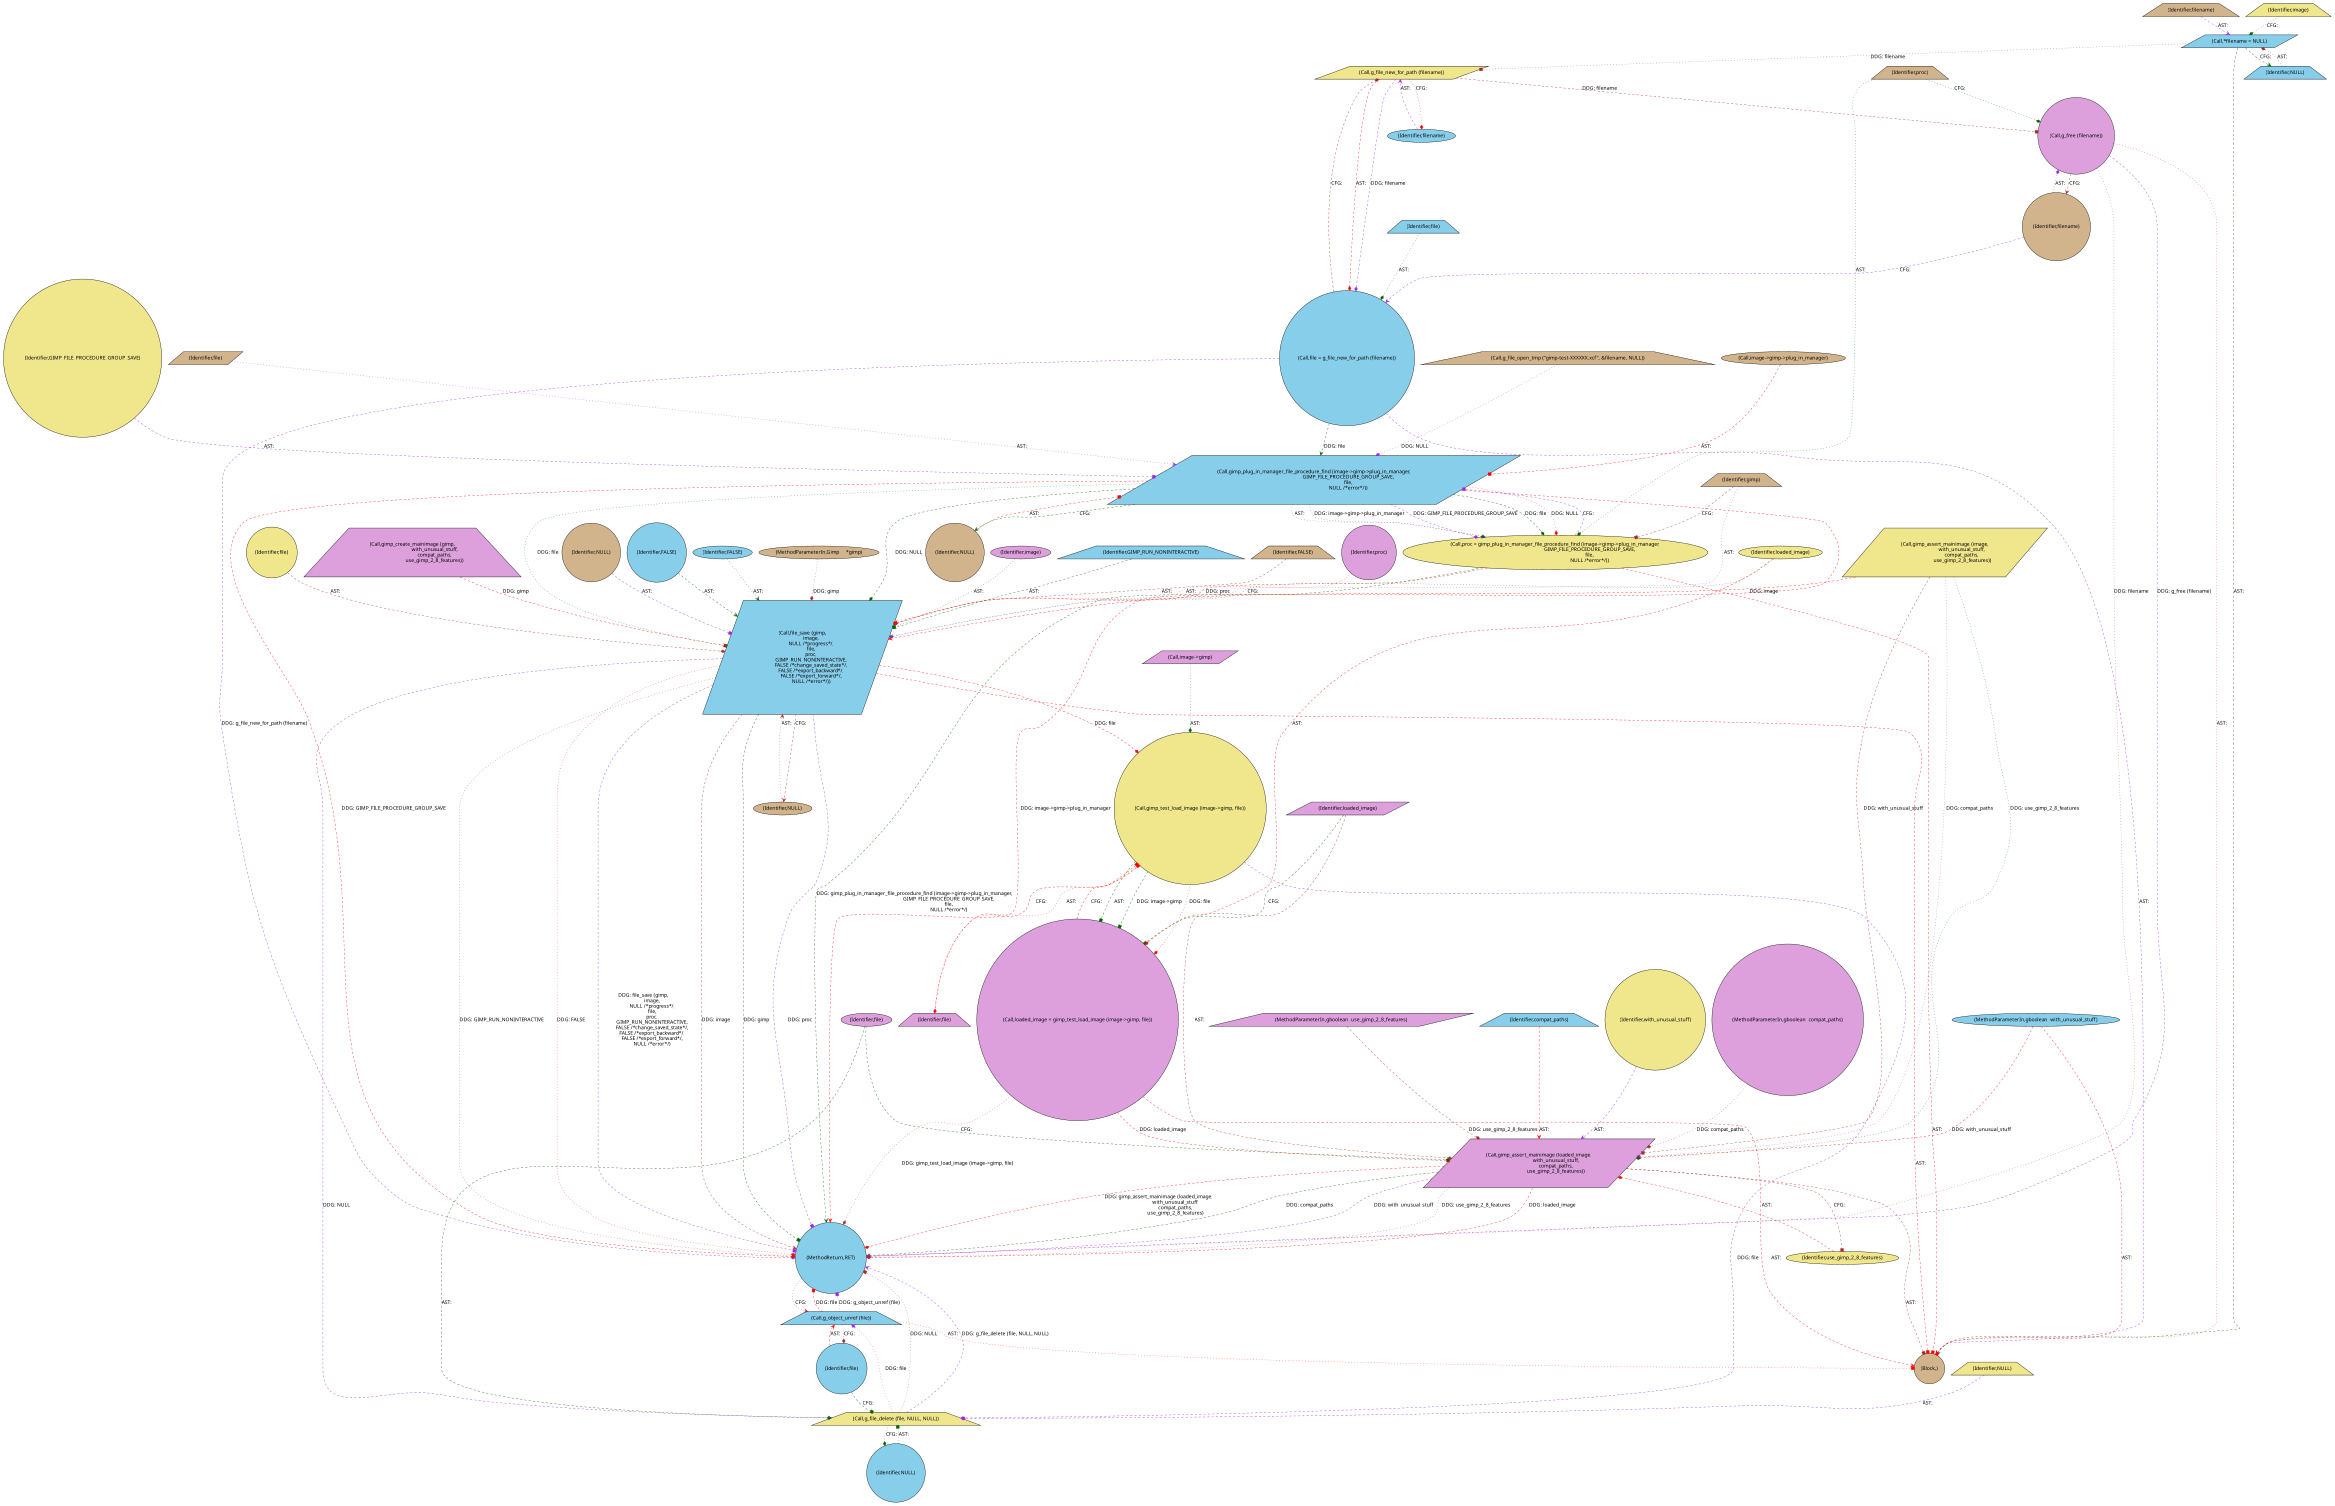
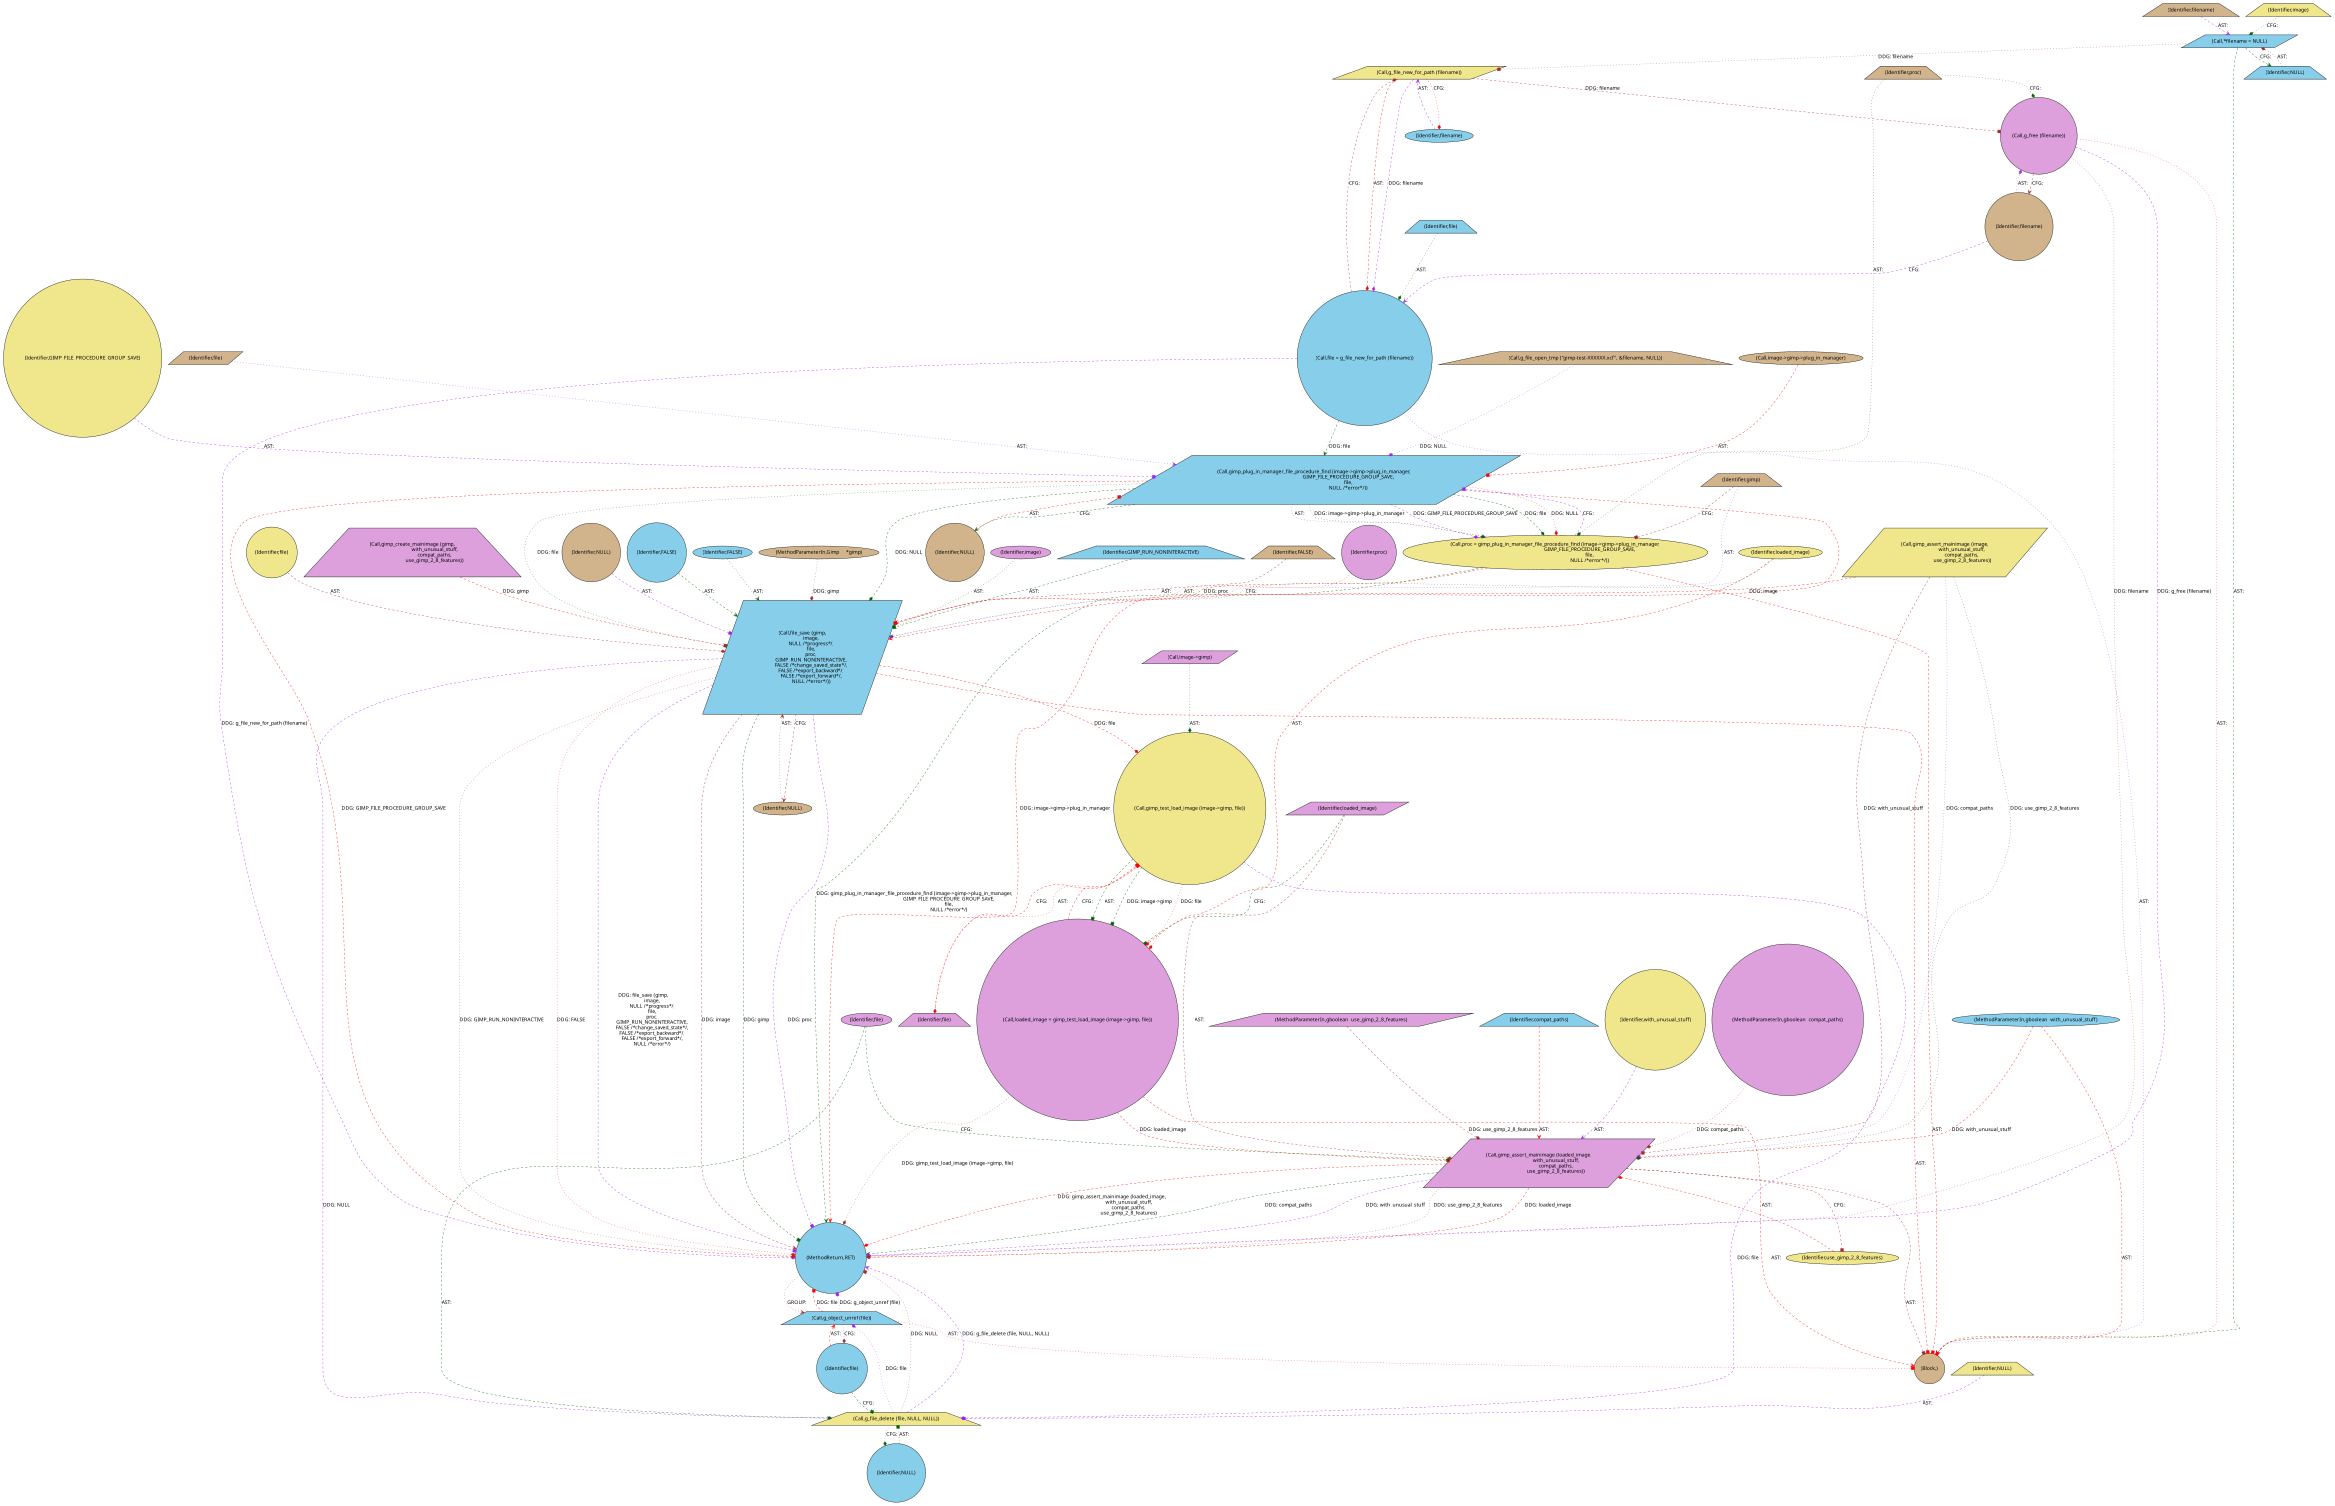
edge "(Call,file = g_file_new_for_path (filename))" -> "(Block,)": style dashed -> dotted
edge "(MethodReturn,RET)" -> "(Call,g_object_unref (file))": label "CFG: " -> "GROUP: "
